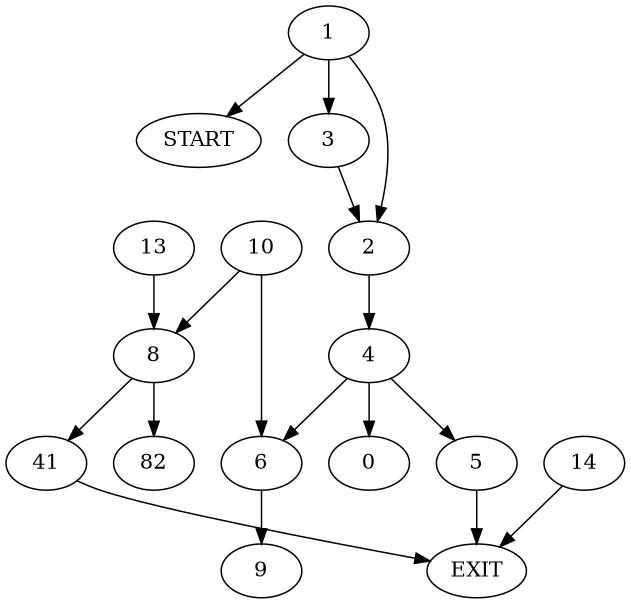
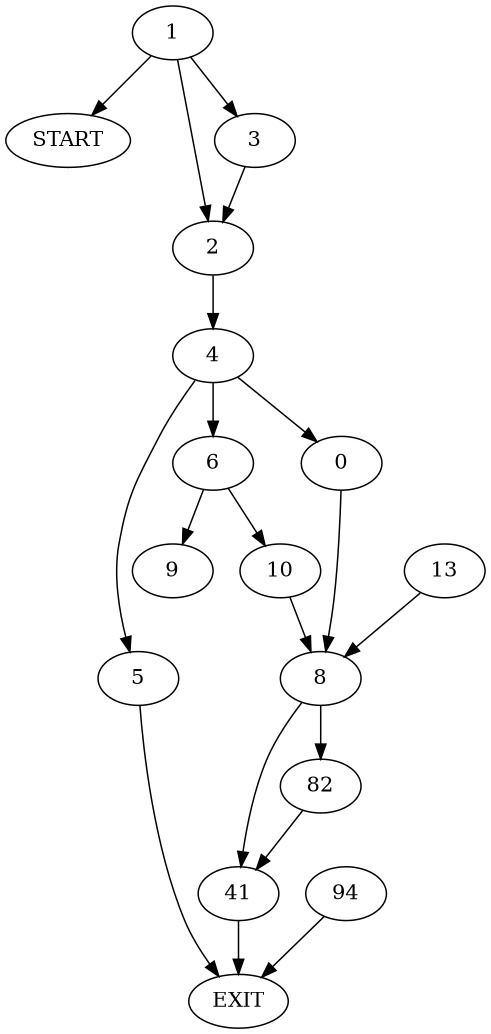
edge "10" -> "6": reversed
node "14": label "14" -> "94"
edge "0" -> "8": added
edge "82" -> "41": added
